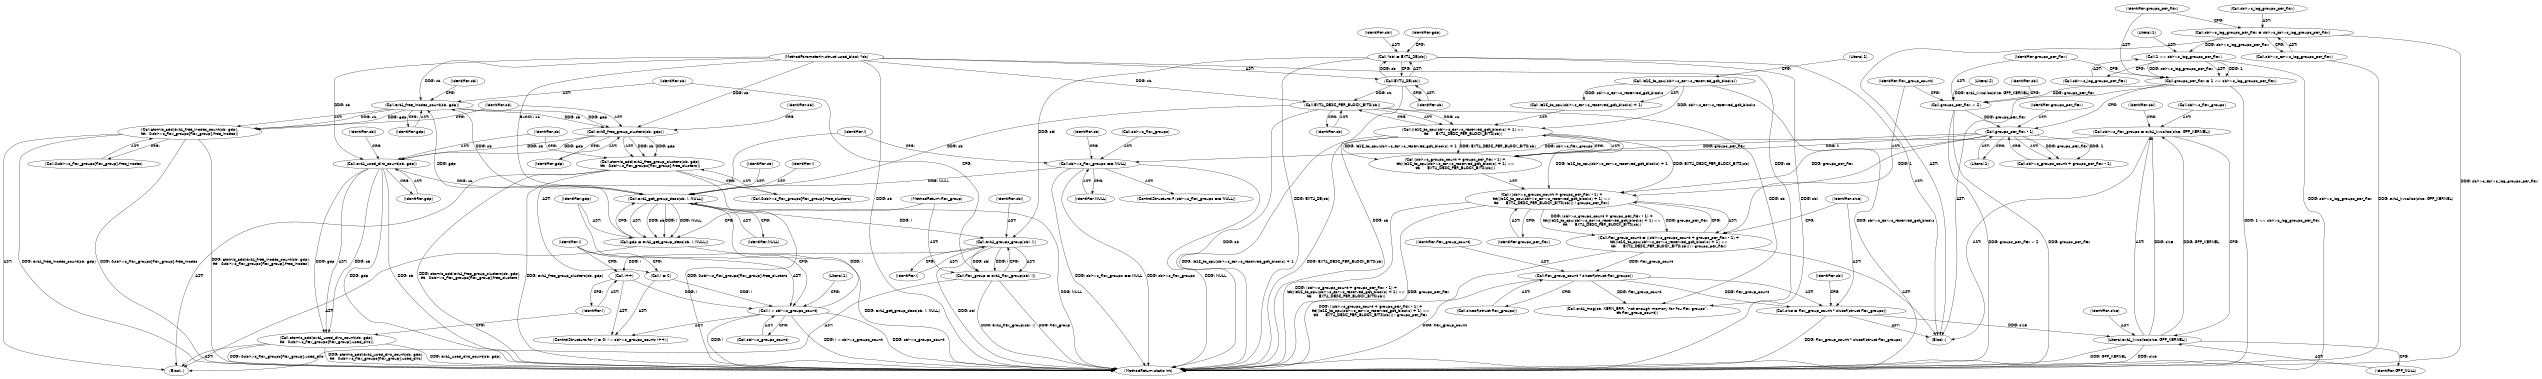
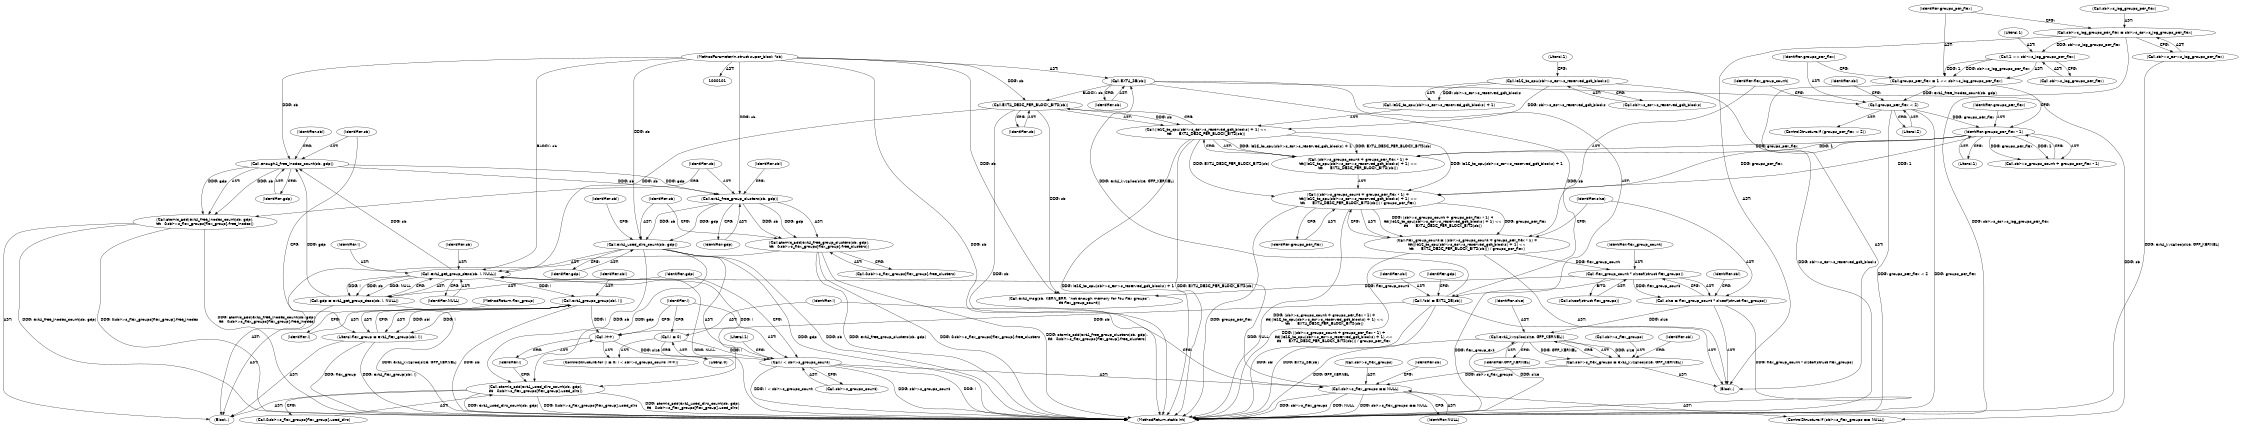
node "(MethodParameterIn,struct used_block *sb)": label "(MethodParameterIn,struct used_block *sb)" -> "(MethodParameterIn,struct super_block *sb)"
edge "(Call,*sbi = EXT4_SB(sb))" -> "(Call,EXT4_SB(sb))": label "CFG: " -> "DDG: ext4_kvzalloc(size, GFP_KERNEL)"
edge "(Call,*sbi = EXT4_SB(sb))" -> "(Call,ext4_groups_group(sbi, i))": now "(Call,*sbi = EXT4_SB(sb))" -> "(Call,i++)"
node "1000101": added
edge "(Call,EXT4_SB(sb))" -> "(Call,EXT4_DESC_PER_BLOCK_BITS(sb))": label "DDG: sb" -> "BLOCK: sb"
edge "(Literal,2)" -> "(Call,groups_per_flex < 2)": label "DDG: ext4_kvzalloc(size, GFP_KERNEL)" -> "AST: "
edge "(Call,groups_per_flex = 1 << sbi->s_log_groups_per_flex)" -> "(Call,groups_per_flex < 2)": label "DDG: groups_per_flex" -> "DDG: ext4_free_inodes_count(sb, gdp)"
node "(Call,ext4_free_inodes_count(sb, gdp))": label "(Call,ext4_free_inodes_count(sb, gdp))" -> "(Call,enough4_free_inodes_count(sb, gdp))"
node "(Call,sbi->s_es->s_reserved_gdt_blocks)": added
edge "(Call,groups_per_flex < 2)" -> "(Literal,2)": added, label "CFG:"
node "(Call,ext0_free_group_clusters(sb, gdp))": label "(Call,ext0_free_group_clusters(sb, gdp))" -> "(Call,ext4_free_group_clusters(sb, gdp))"
node "(ControlStructure,if (groups_per_flex < 2))": added
node "(Call,groups_per_flex - 1)": label "(Call,groups_per_flex - 1)" -> "(Identifier,groups_per_flex - 1)"
node "(Call,&sbi->s_flex_groups[flex_group].free_inodes)": removed
edge "(Call,ext4_used_dirs_count(sb, gdp))" -> "(Call,ext4_get_group_desc(sb, i, NULL))": label "DDG: sb" -> "AST: "
edge "(MethodReturn,flex_group)" -> "(Call,gdp = ext4_get_group_desc(sb, i, NULL))": removed, label "CFG:"
edge "(Call,EXT4_SB(sb))" -> "(MethodReturn,static int)": now "(Call,EXT4_SB(sb))" -> "(ControlStructure,if (sbi->s_flex_groups == NULL))"
node "(Call,i = 6)": label "(Call,i = 6)" -> "(Call,i = 0)"
node "(Call,flex_group = ext4_flex_group(sbi, i))": label "(Call,flex_group = ext4_flex_group(sbi, i))" -> "(Literal,flex_group = ext4_flex_group(sbi, i))"
edge "(Call,size = flex_group_count * sizeof(struct flex_groups))" -> "(Call,flex_group_count * sizeof(struct flex_groups))": added, label "CFG:"
edge "(Call,i++)" -> "(Call,i < sbi->s_groups_count)": label "DDG: i" -> "DDG: size"
edge "(Call,flex_group_count * sizeof(struct flex_groups))" -> "(Call,sizeof(struct flex_groups))": label "CFG: " -> "BITS: "
edge "(Call,gdp = ext4_get_group_desc(sb, i, NULL))" -> "(MethodReturn,static int)": label "DDG: ext4_get_group_desc(sb, i, NULL)" -> "DDG: ext4_kvzalloc(size, GFP_KERNEL)"
edge "(Call,i < sbi->s_groups_count)" -> "(ControlStructure,for (i = 0; i < sbi->s_groups_count; i++))": now "(Call,i < sbi->s_groups_count)" -> "(Call,sbi->s_flex_groups == NULL)"
edge "(Call,flex_group_count * sizeof(struct flex_groups))" -> "(MethodReturn,static int)": label "DDG: flex_group_count" -> "DDG: flex_group_ext"
node "(Literal,ext4_kvzalloc(size, GFP_KERNEL))": label "(Literal,ext4_kvzalloc(size, GFP_KERNEL))" -> "(Call,ext4_kvzalloc(size, GFP_KERNEL))"
edge "(Call,groups_per_flex = 1 << sbi->s_log_groups_per_flex)" -> "(MethodReturn,static int)": removed, label "DDG: 1 << sbi->s_log_groups_per_flex"
edge "(Call,1 << sbi->s_log_groups_per_flex)" -> "(MethodReturn,static int)": removed, label "DDG: sbi->s_log_groups_per_flex"
node "(Literal,0)": added
node "(Identifier,GFP_NULL)": label "(Identifier,GFP_NULL)" -> "(Identifier,GFP_KERNEL)"
node "(Call,&sbi->s_flex_groups[flex_group].used_dirs)": added
